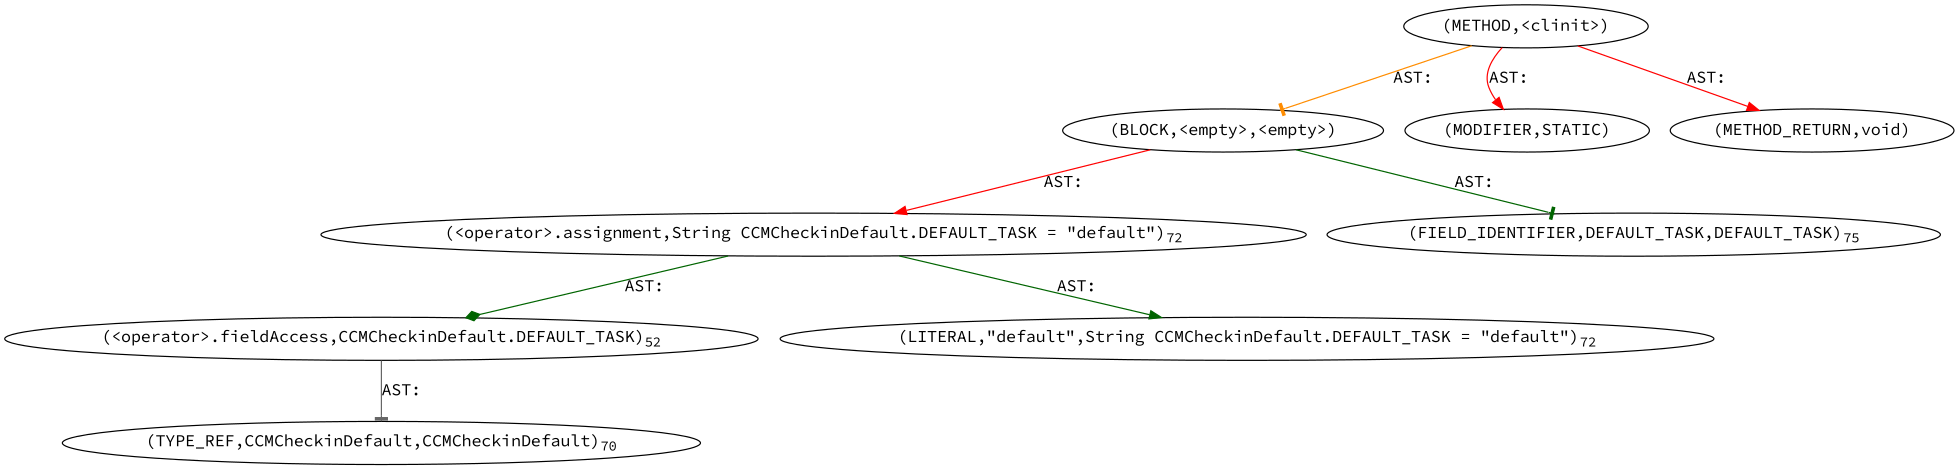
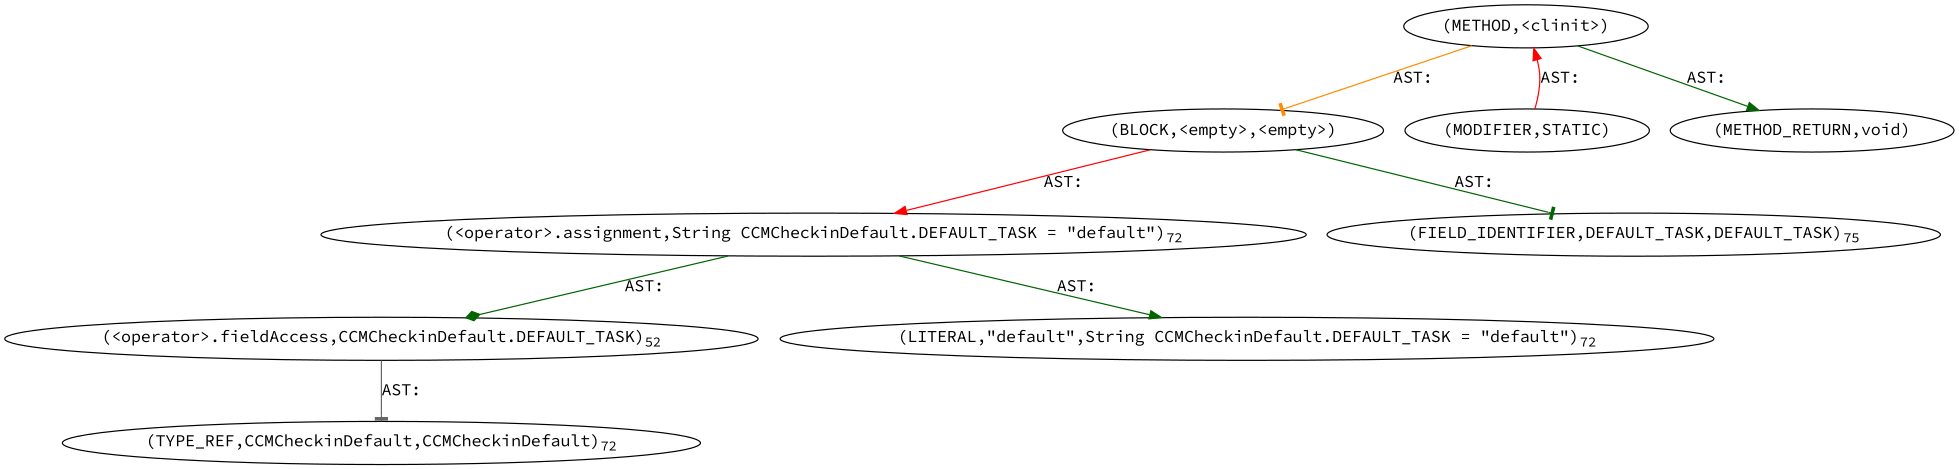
edge "(METHOD,<clinit>)" -> "(MODIFIER,STATIC)": reversed
edge "(METHOD,<clinit>)" -> "(METHOD_RETURN,void)": color red -> darkgreen
node "(TYPE_REF,CCMCheckinDefault,CCMCheckinDefault)": text "70" -> "72"
